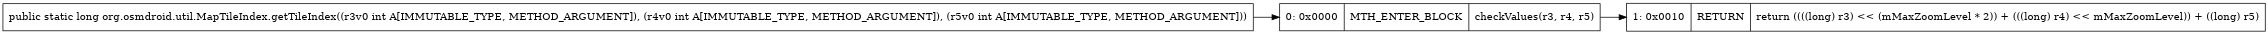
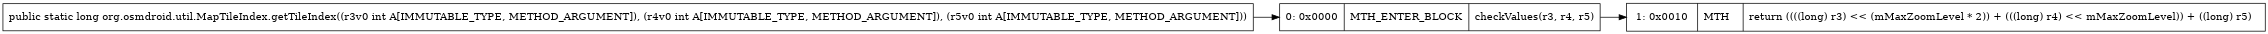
node "1: 0x0010": text "RETURN" -> "MTH"
